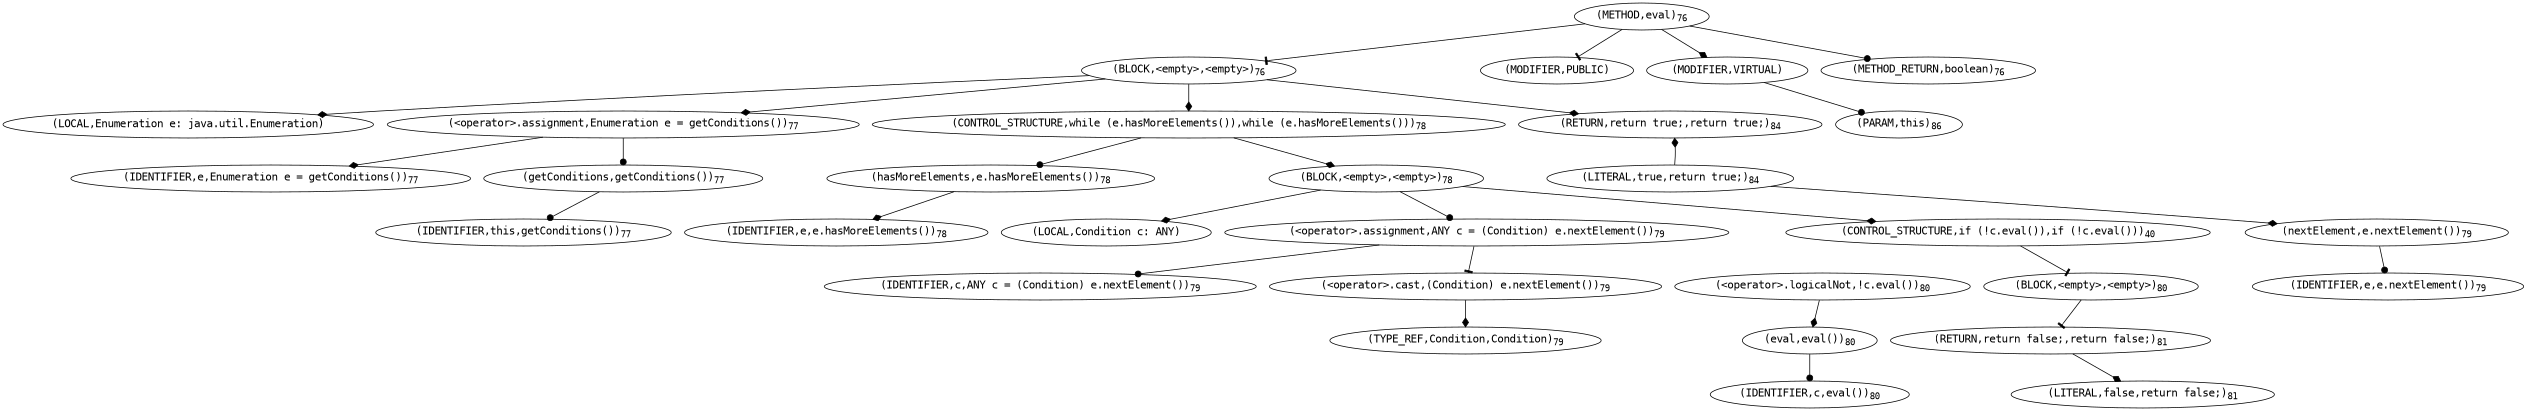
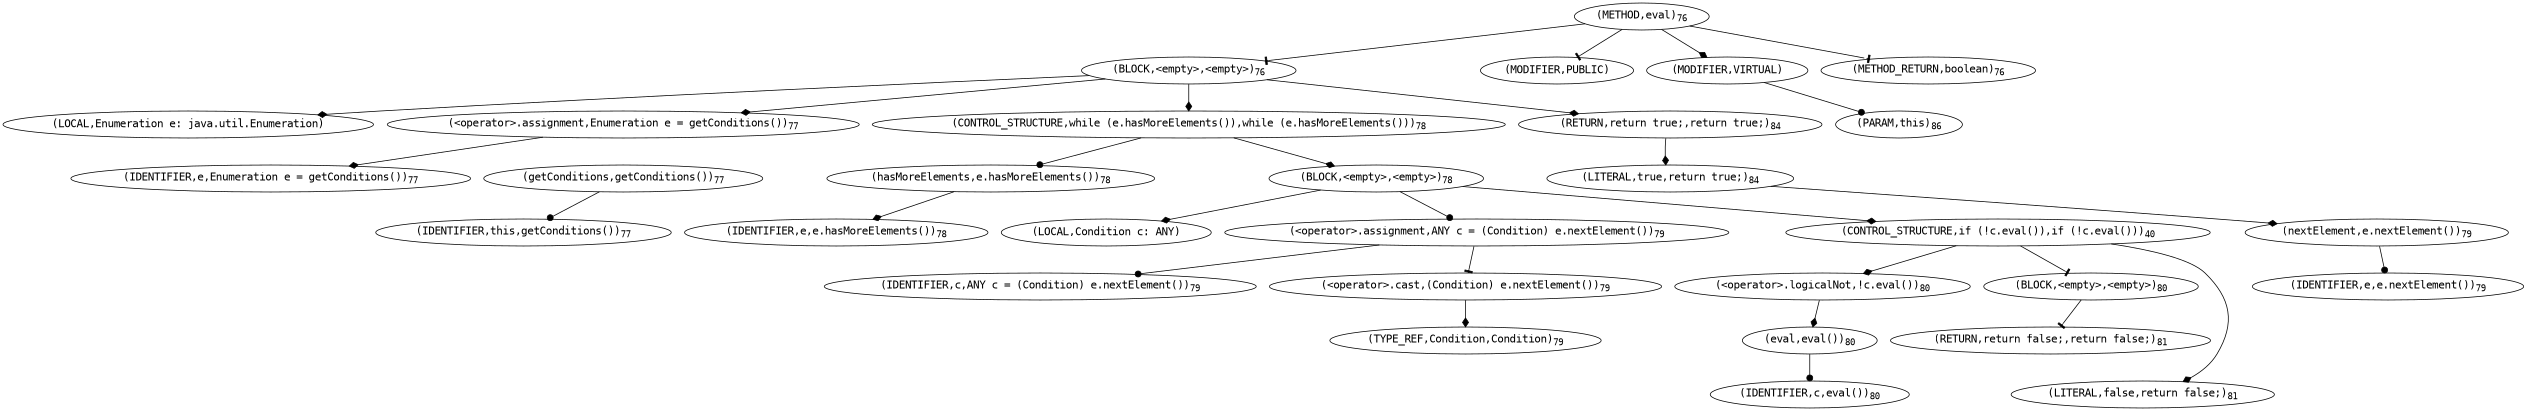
edge "(METHOD,eval)" -> "(METHOD_RETURN,boolean)": arrowhead dot -> tee
edge "(<operator>.assignment,Enumeration e = getConditions())" -> "(getConditions,getConditions())": removed
edge "(LITERAL,true,return true;)" -> "(RETURN,return true;,return true;)": reversed
edge "(CONTROL_STRUCTURE,if (!c.eval()),if (!c.eval()))" -> "(<operator>.logicalNot,!c.eval())": added
edge "(RETURN,return false;,return false;)" -> "(LITERAL,false,return false;)": now "(CONTROL_STRUCTURE,if (!c.eval()),if (!c.eval()))" -> "(LITERAL,false,return false;)"
